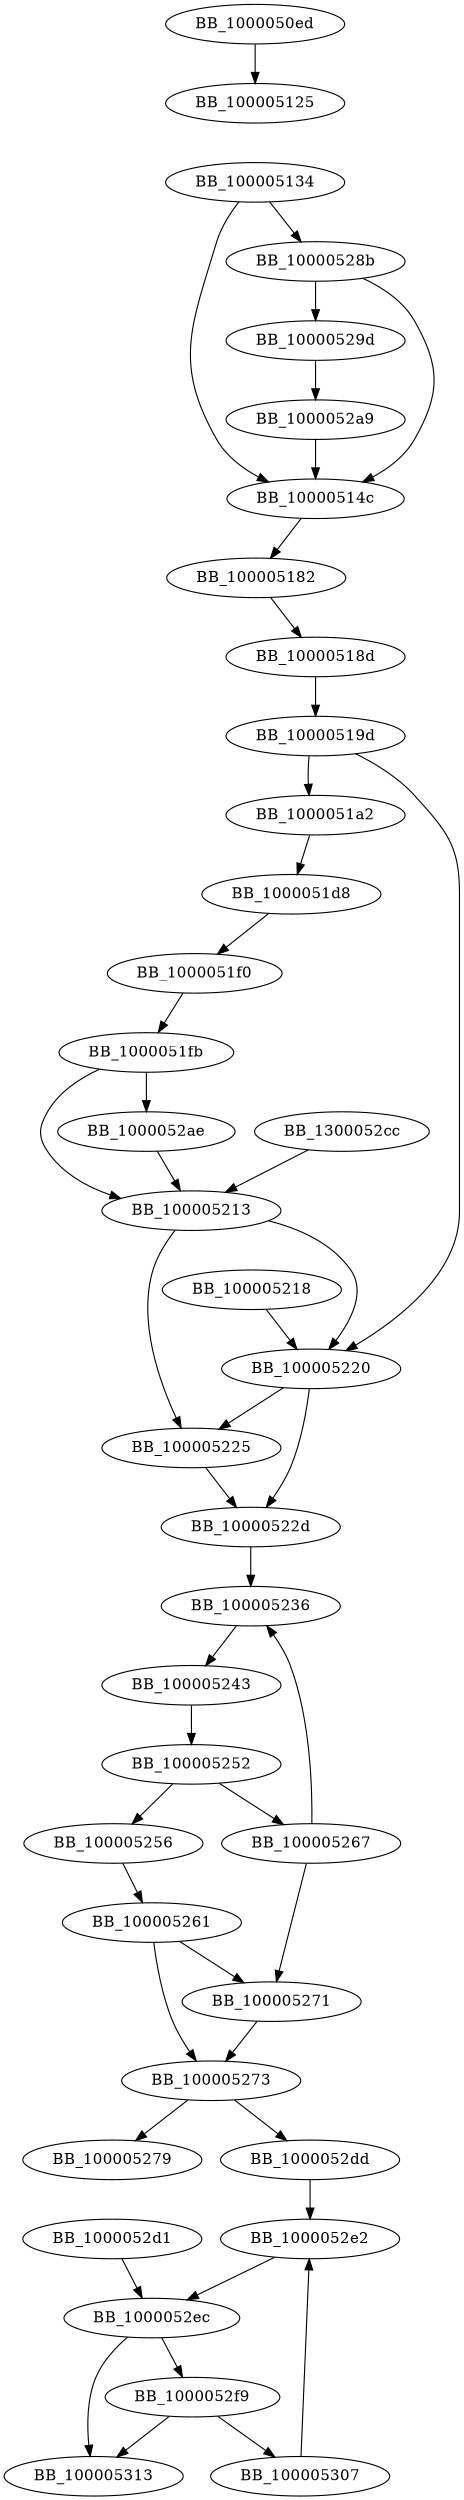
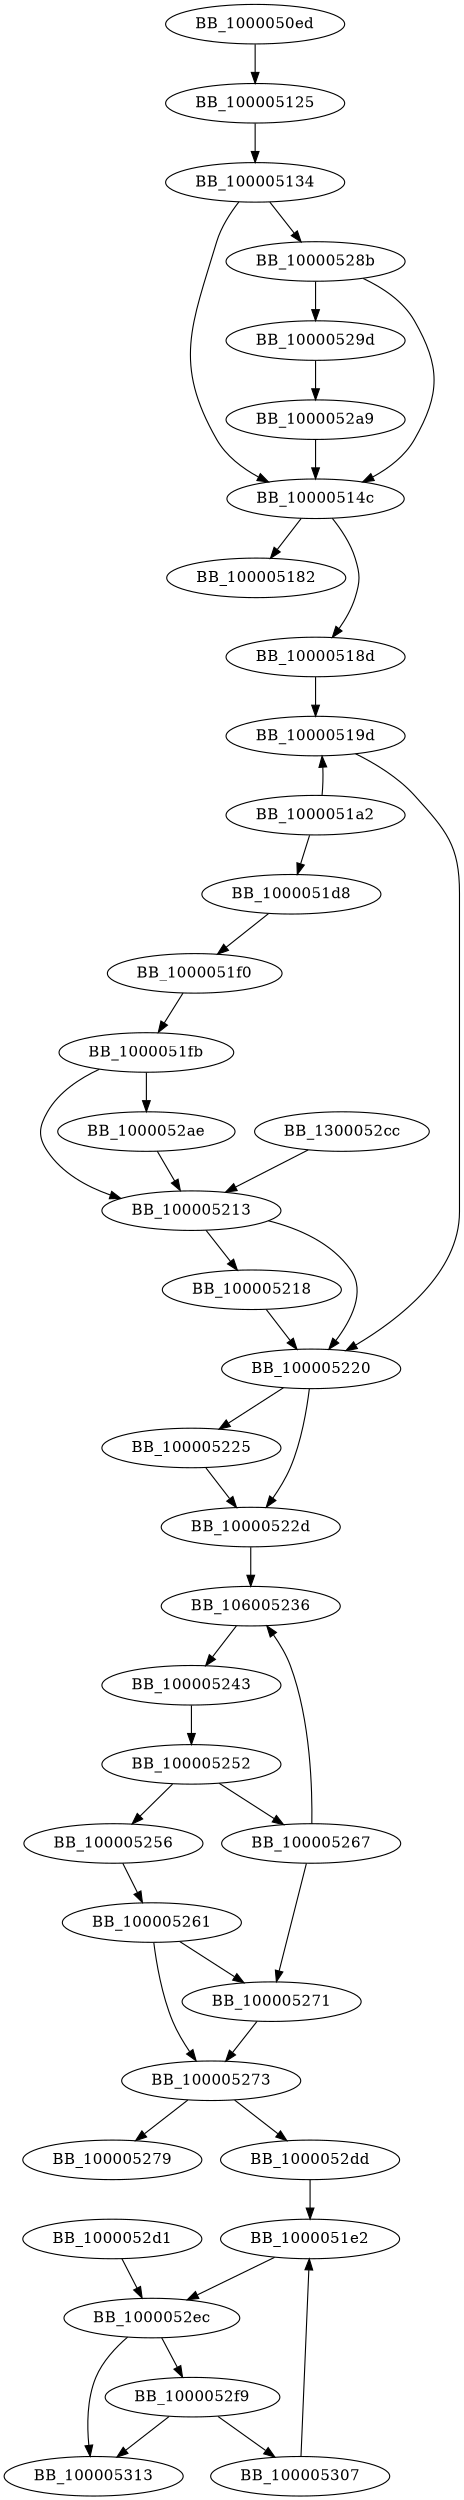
edge "BB_100005125" -> "BB_100005134": added
edge "BB_100005182" -> "BB_10000518d": now "BB_10000514c" -> "BB_10000518d"
edge "BB_10000519d" -> "BB_1000051a2": reversed
edge "BB_100005213" -> "BB_100005225": now "BB_100005213" -> "BB_100005218"
node "BB_100005236": label "BB_100005236" -> "BB_106005236"
node "BB_1000052e2": label "BB_1000052e2" -> "BB_1000051e2"
